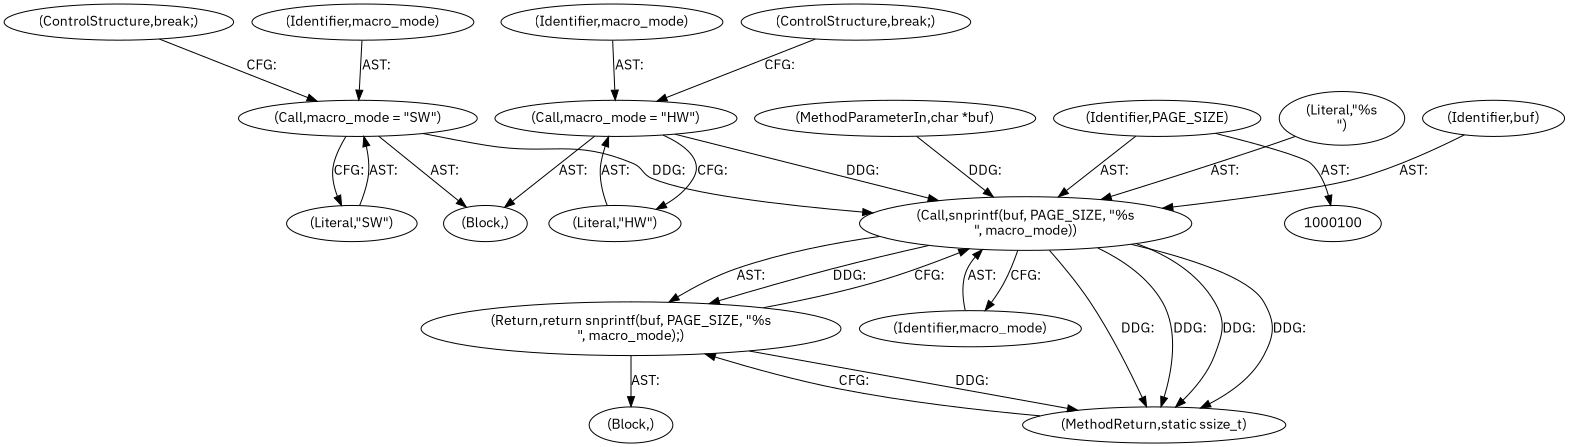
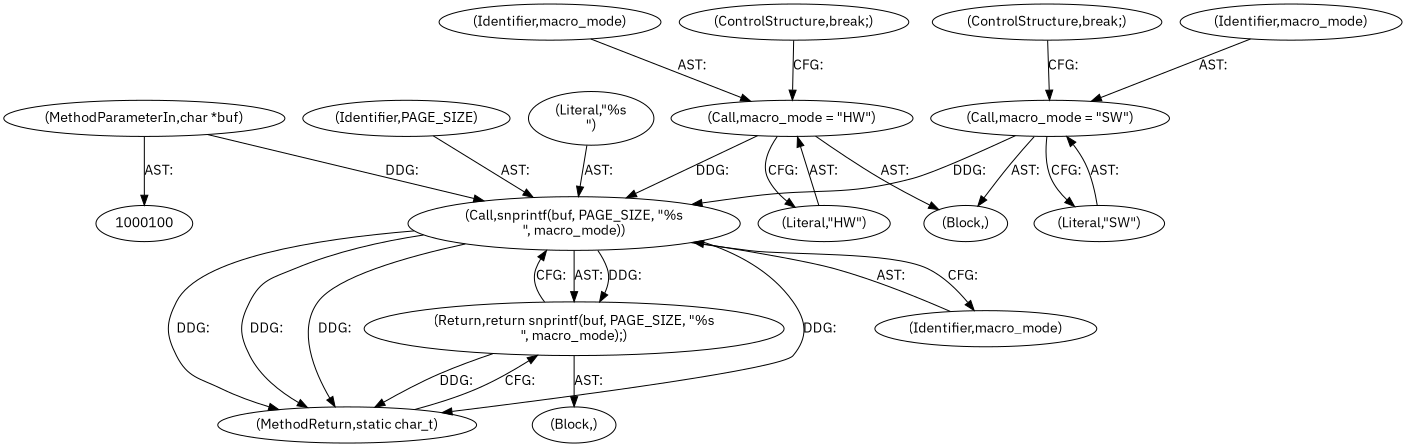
node "(Identifier,buf)": removed
edge "(Identifier,PAGE_SIZE)" -> "1000100": now "(MethodParameterIn,char *buf)" -> "1000100"
node "(MethodReturn,static ssize_t)": label "(MethodReturn,static ssize_t)" -> "(MethodReturn,static char_t)"
